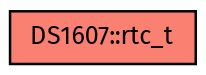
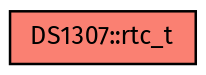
node "DS1607::rtc_t": label "DS1607::rtc_t" -> "DS1307::rtc_t"
